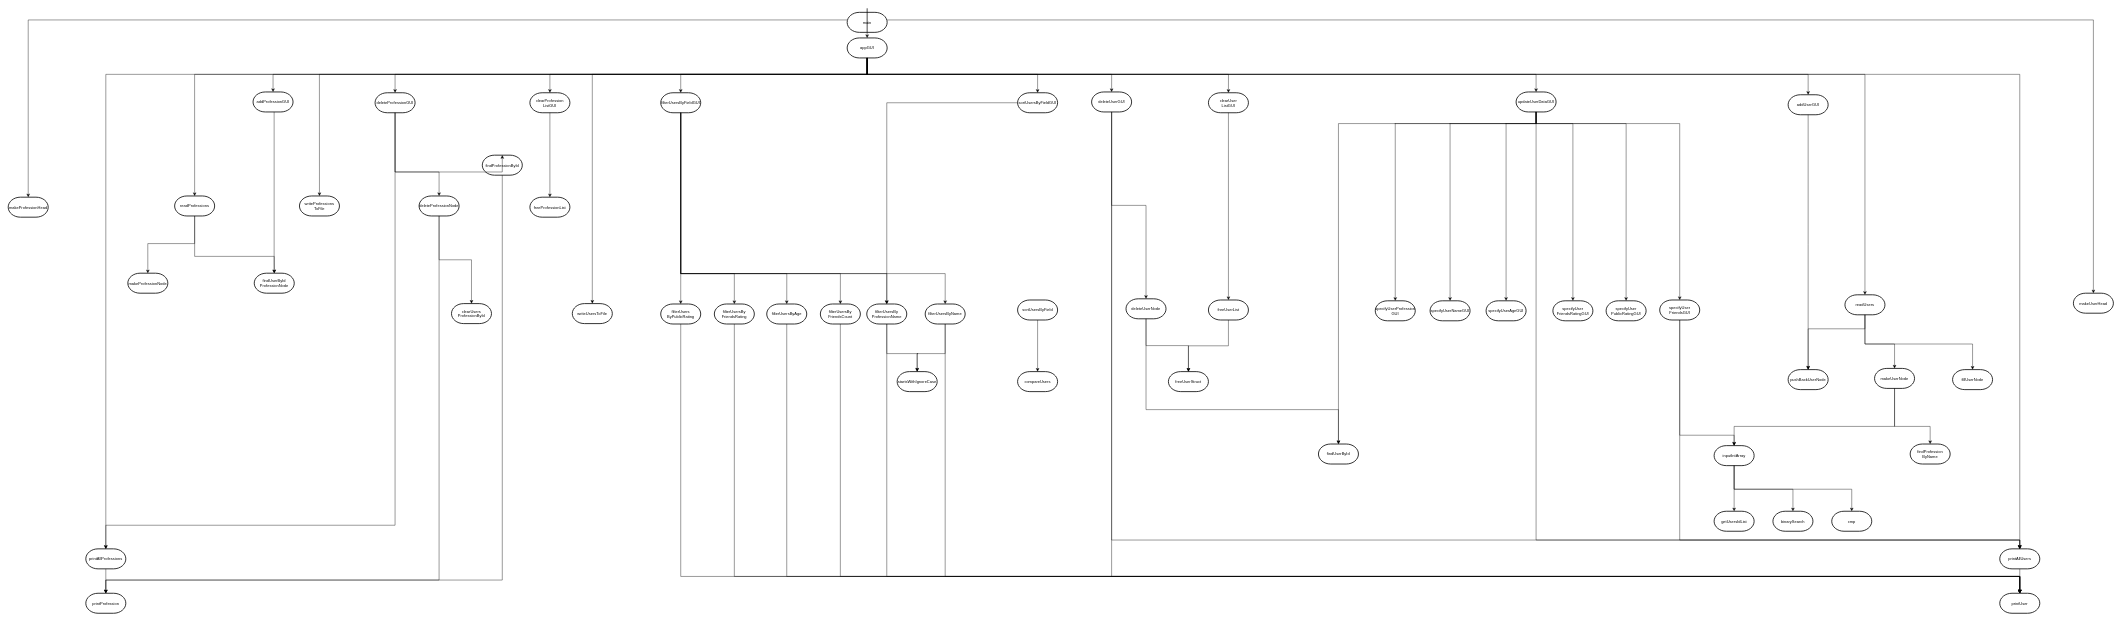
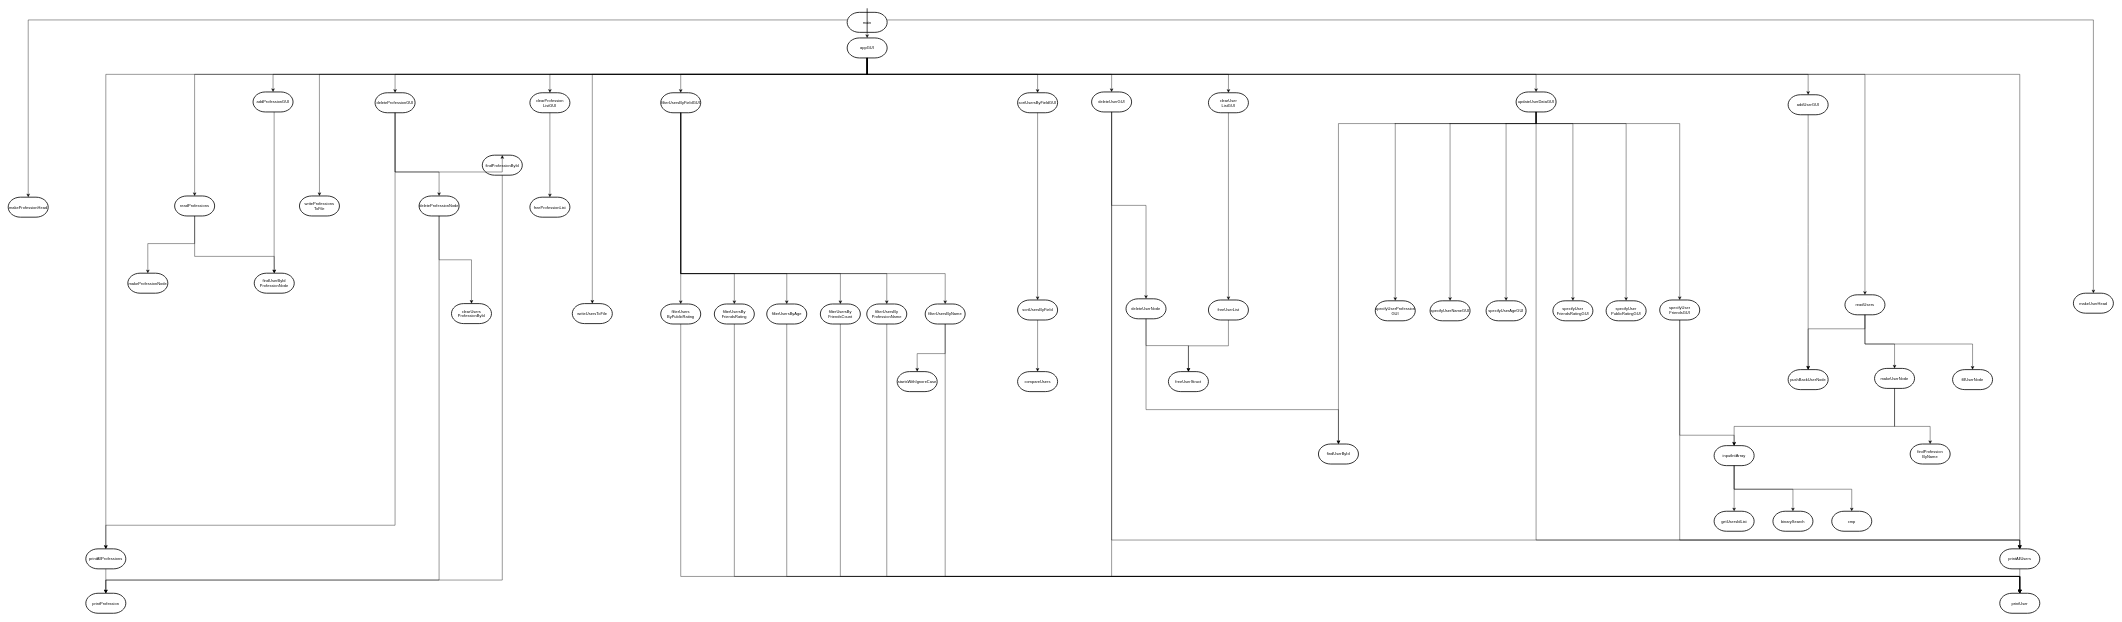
edge "sortUsersByFieldGUI" -> "filterUsersBy ProfessionName": now "sortUsersByFieldGUI" -> "sortUsersByField"
edge "filterUsersBy ProfessionName" -> "startsWithIgnoreCase": removed
